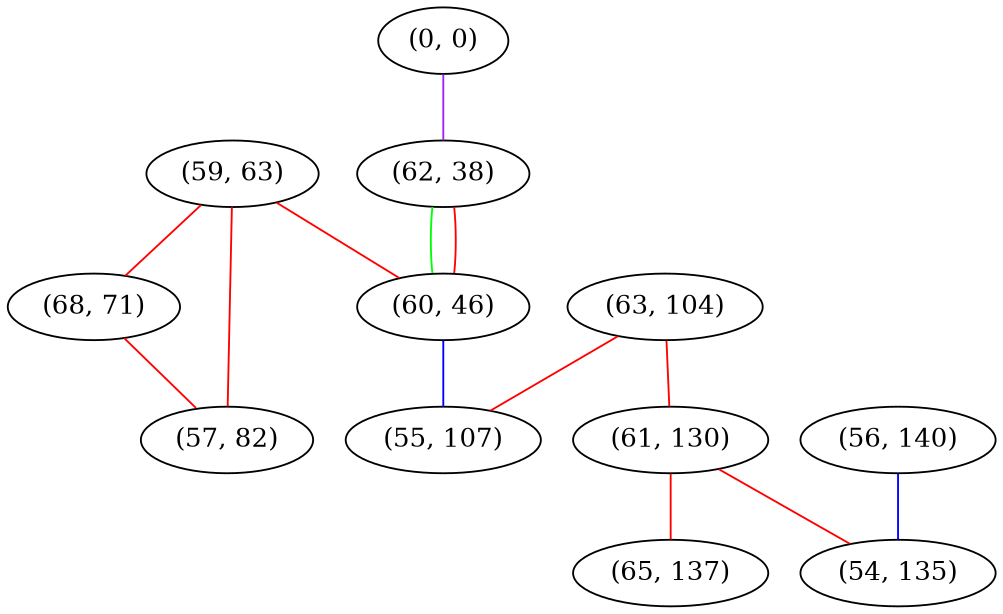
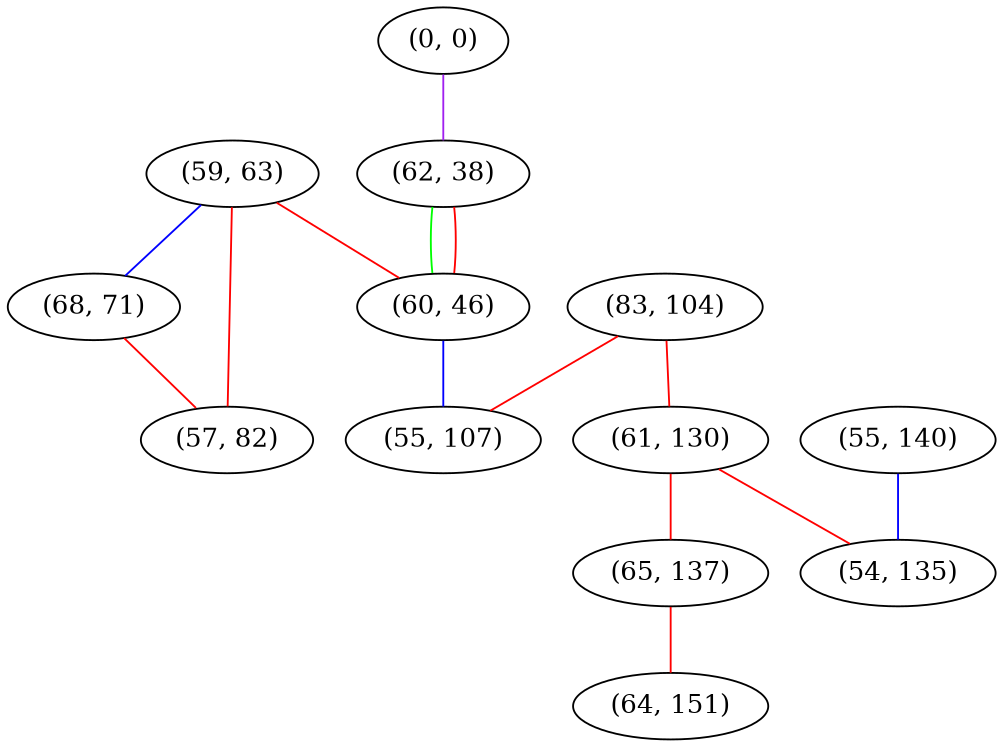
edge "(59, 63)" -- "(68, 71)": color red -> blue
node "(63, 104)": label "(63, 104)" -> "(83, 104)"
node "(56, 140)": label "(56, 140)" -> "(55, 140)"
node "(64, 151)": added
